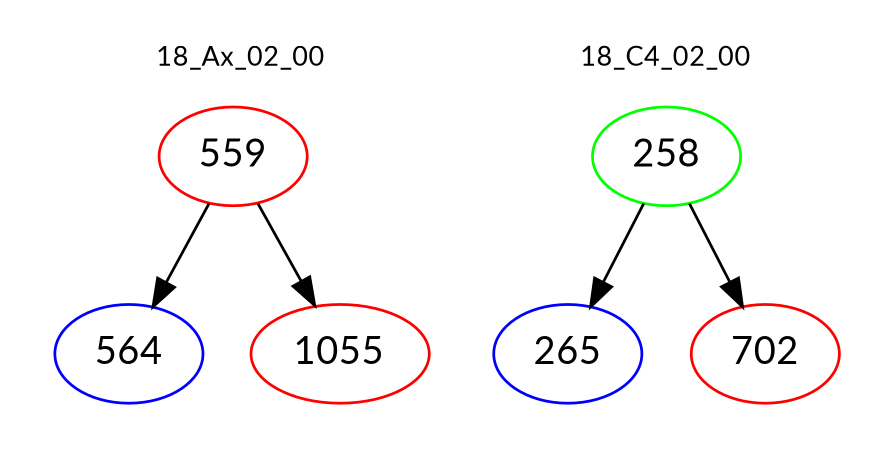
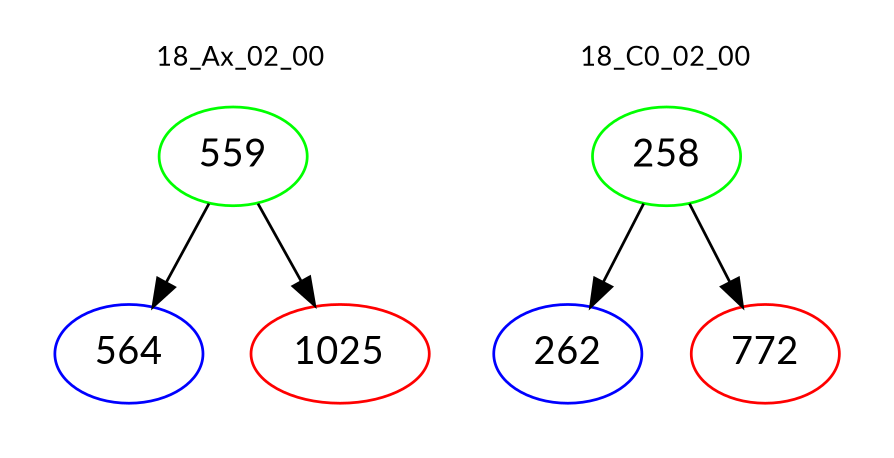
cluster "18_C4_02_00": label "18_C4_02_00" -> "18_C0_02_00"
node "559": color red -> green
node "1055": label "1055" -> "1025"
node "265": label "265" -> "262"
node "702": label "702" -> "772"
